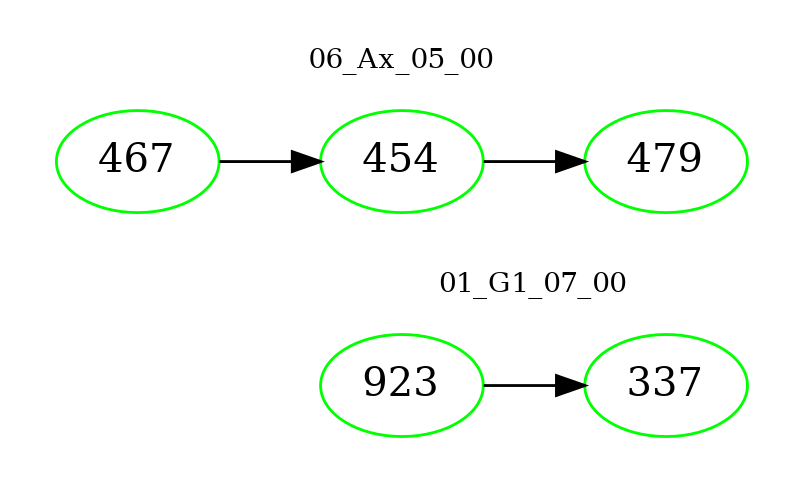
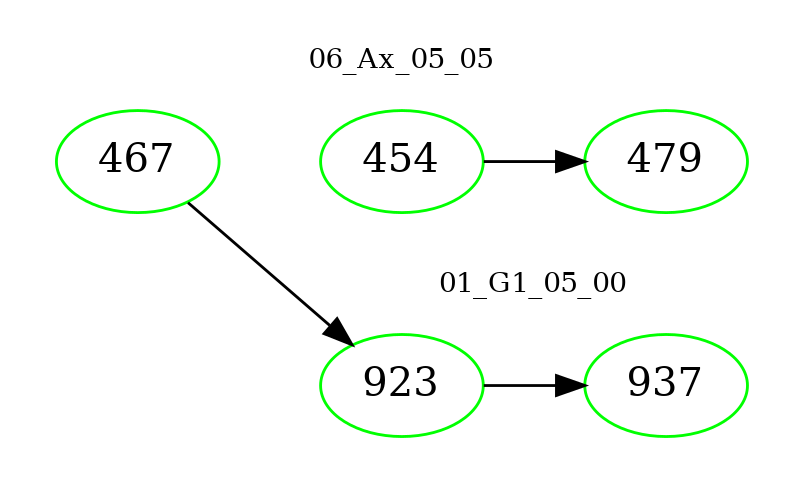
cluster "06_Ax_05_00": label "06_Ax_05_00" -> "06_Ax_05_05"
edge "467" -> "454": now "467" -> "923"
cluster "01_G1_07_00": label "01_G1_07_00" -> "01_G1_05_00"
node "337": label "337" -> "937"
